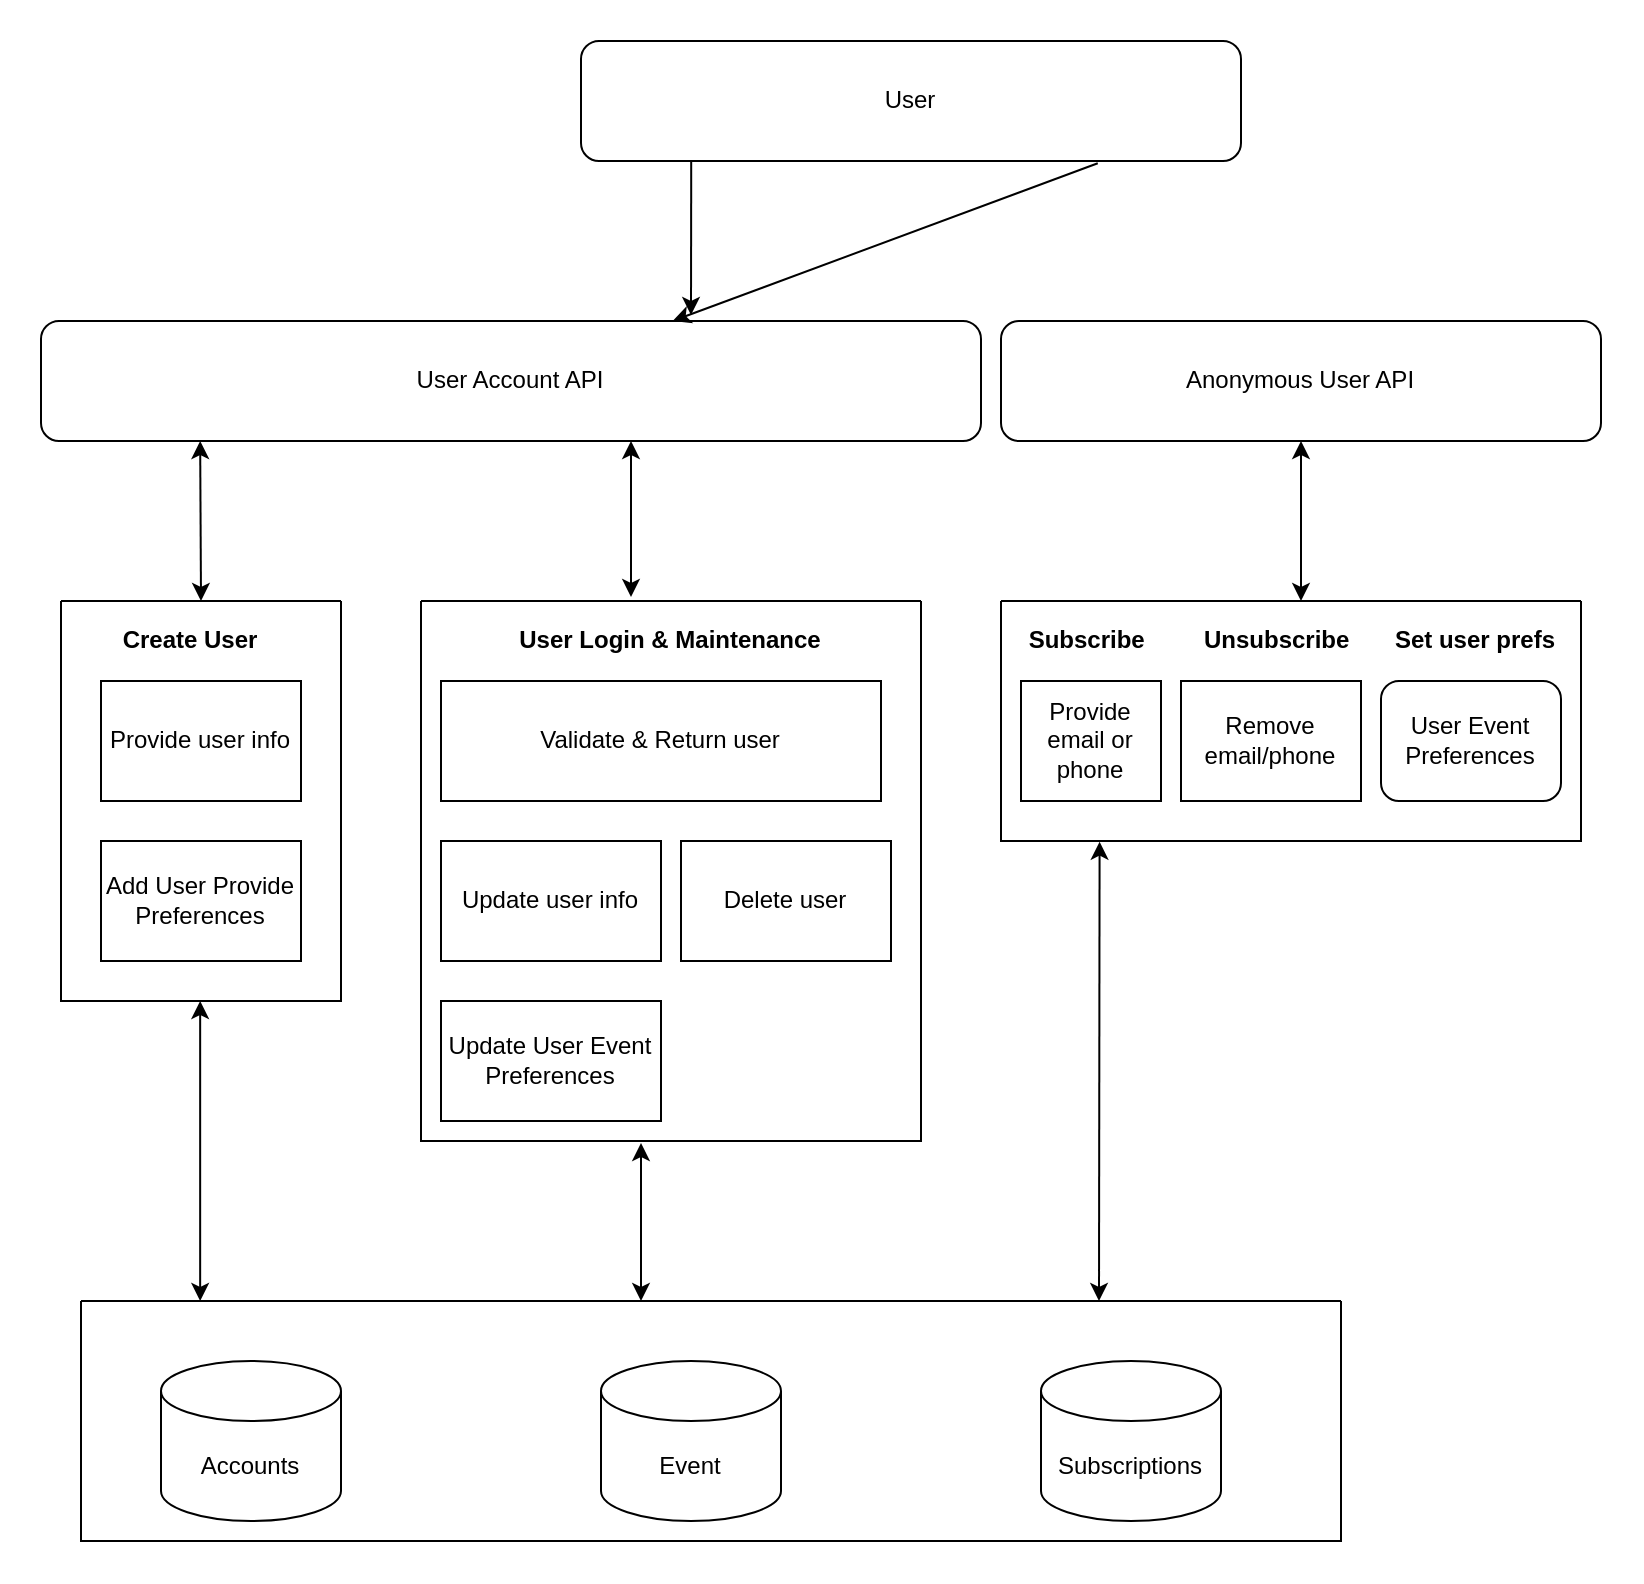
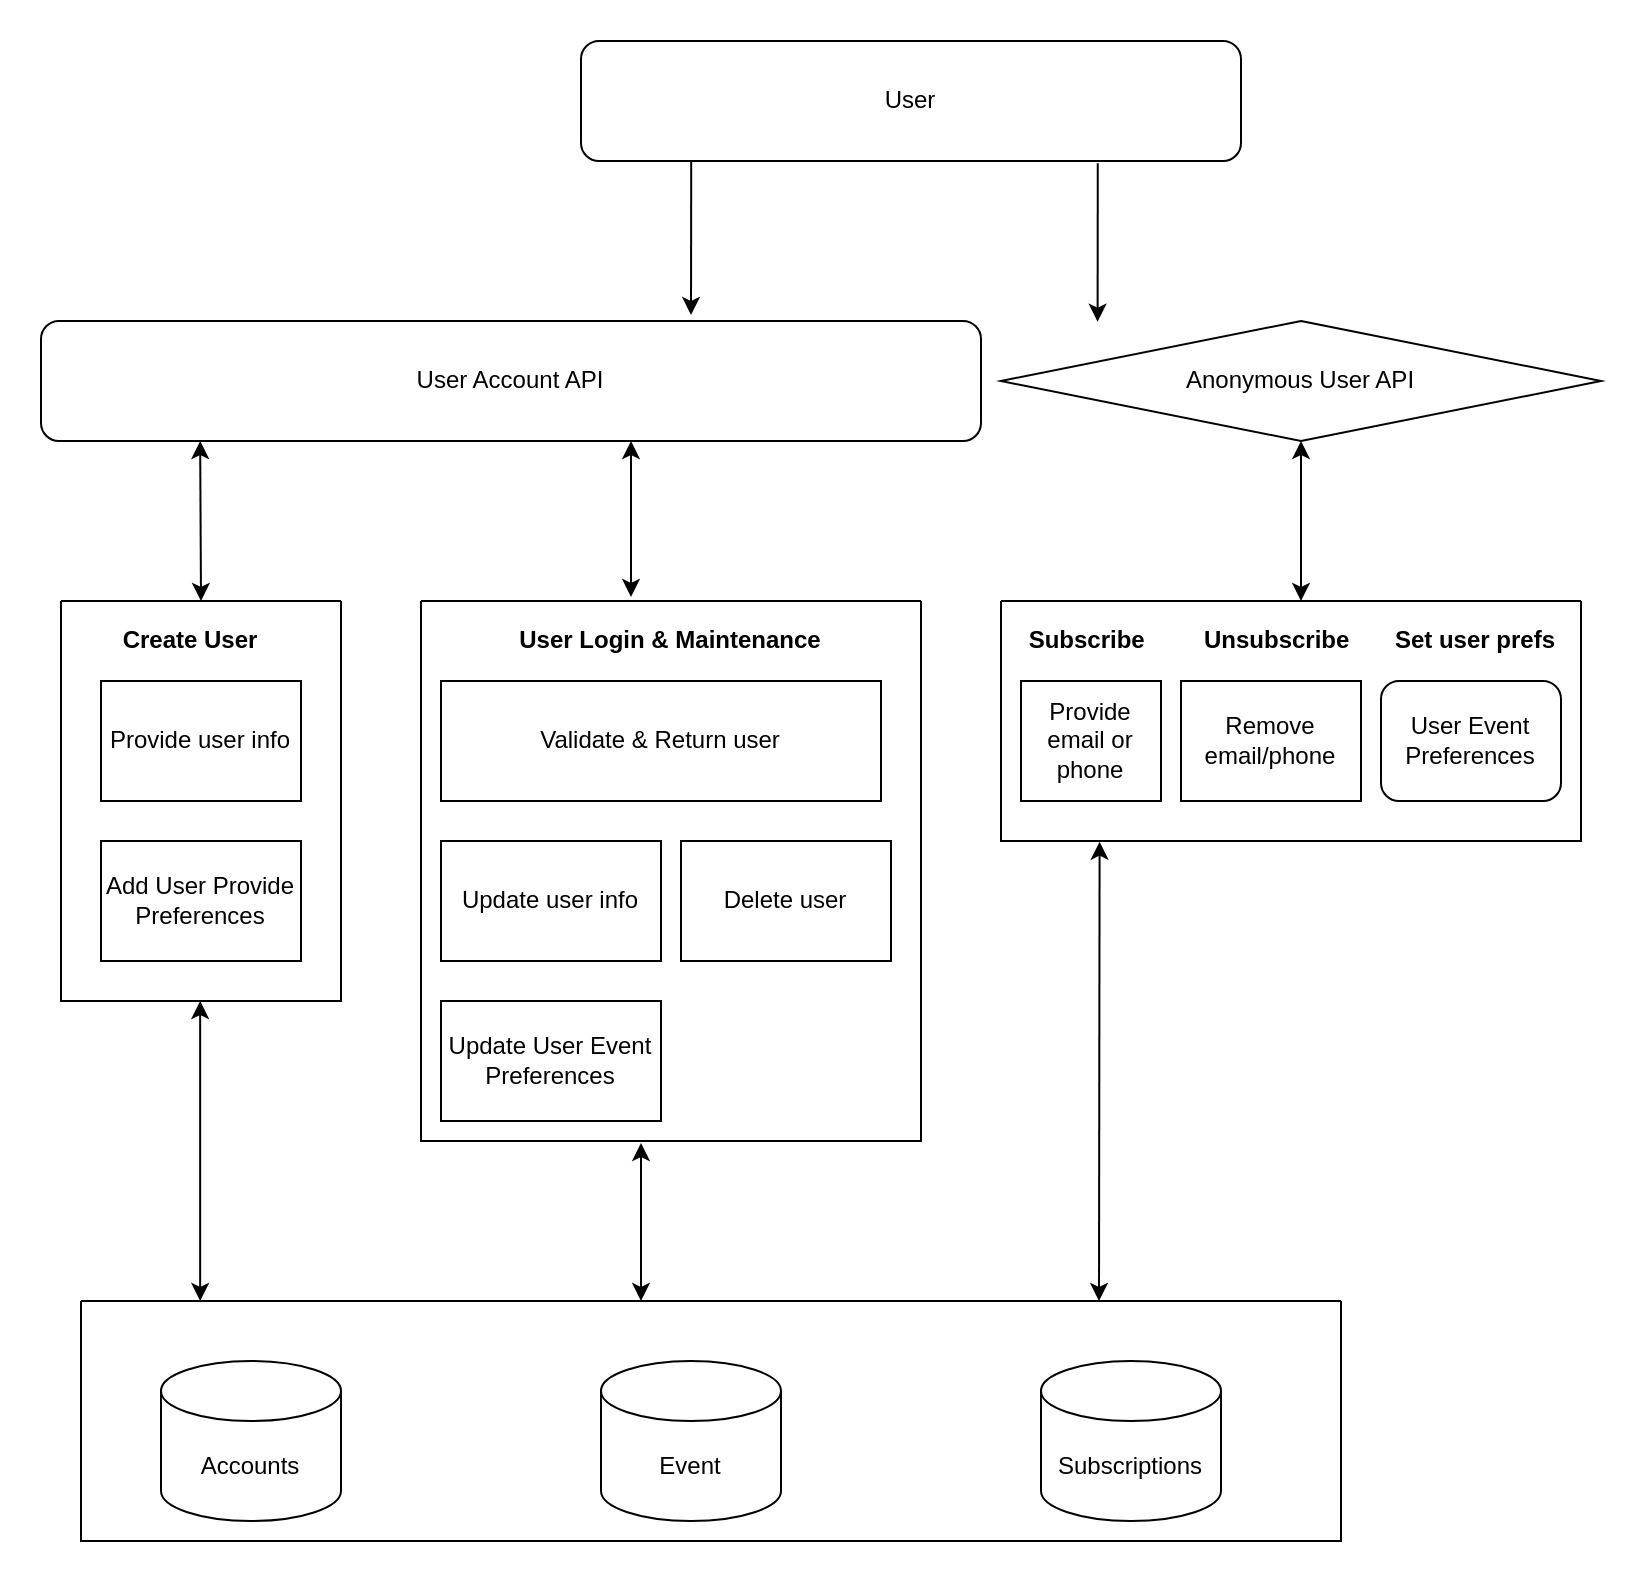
edge "User" -> "User Account API": now "User" -> "Anonymous User API"
node "Anonymous User API": shape rounded rectangle -> diamond
